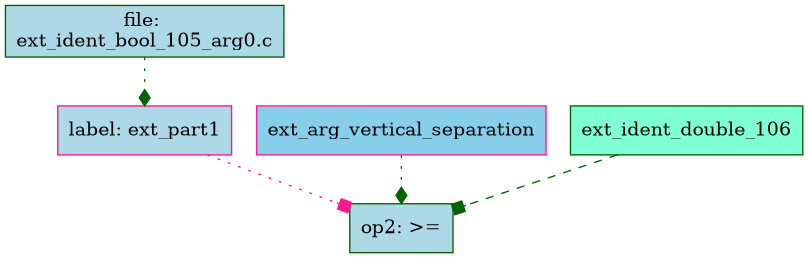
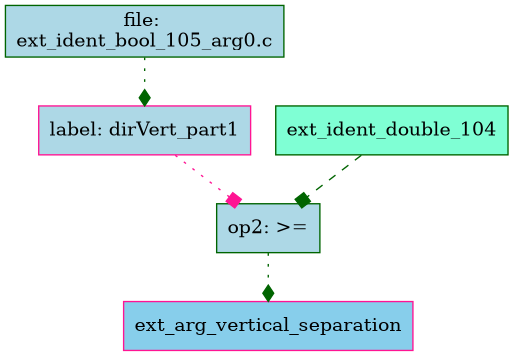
node "label: ext_part1": label "label: ext_part1" -> "label: dirVert_part1"
node "ext_ident_double_106": label "ext_ident_double_106" -> "ext_ident_double_104"
edge "ext_arg_vertical_separation" -> "op2: >=": reversed
